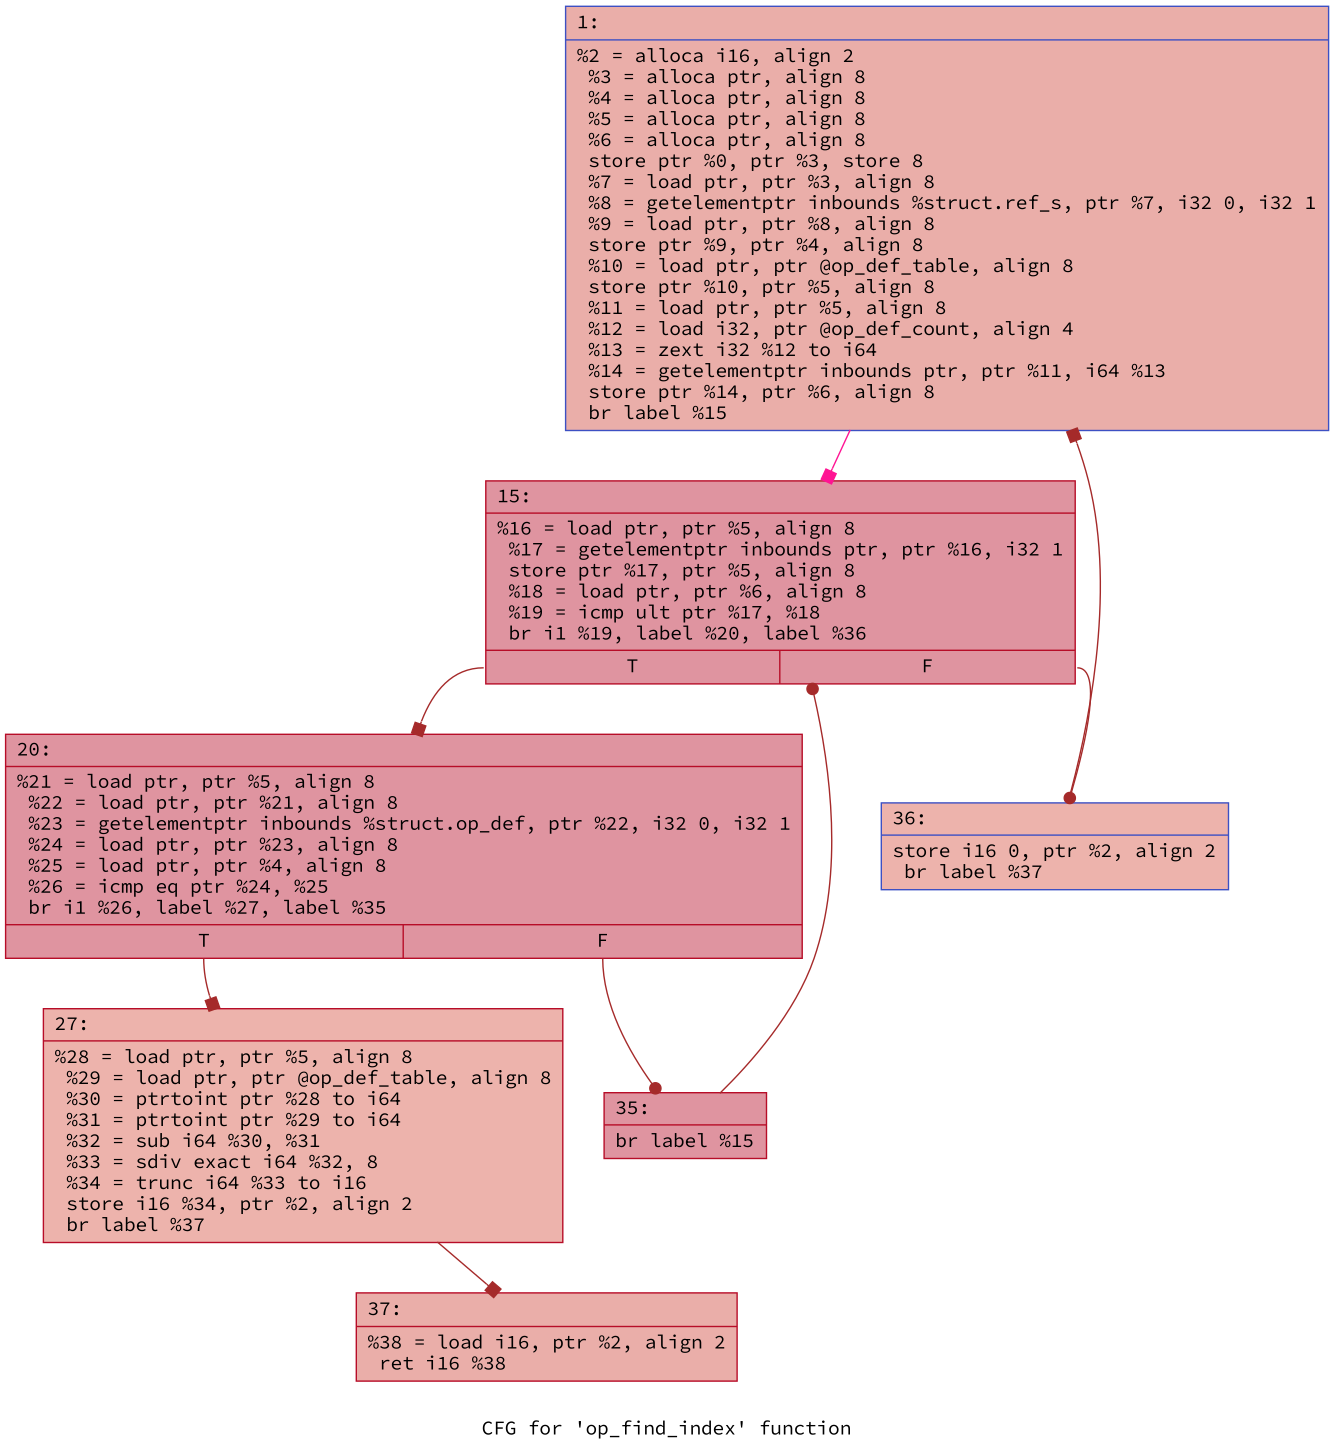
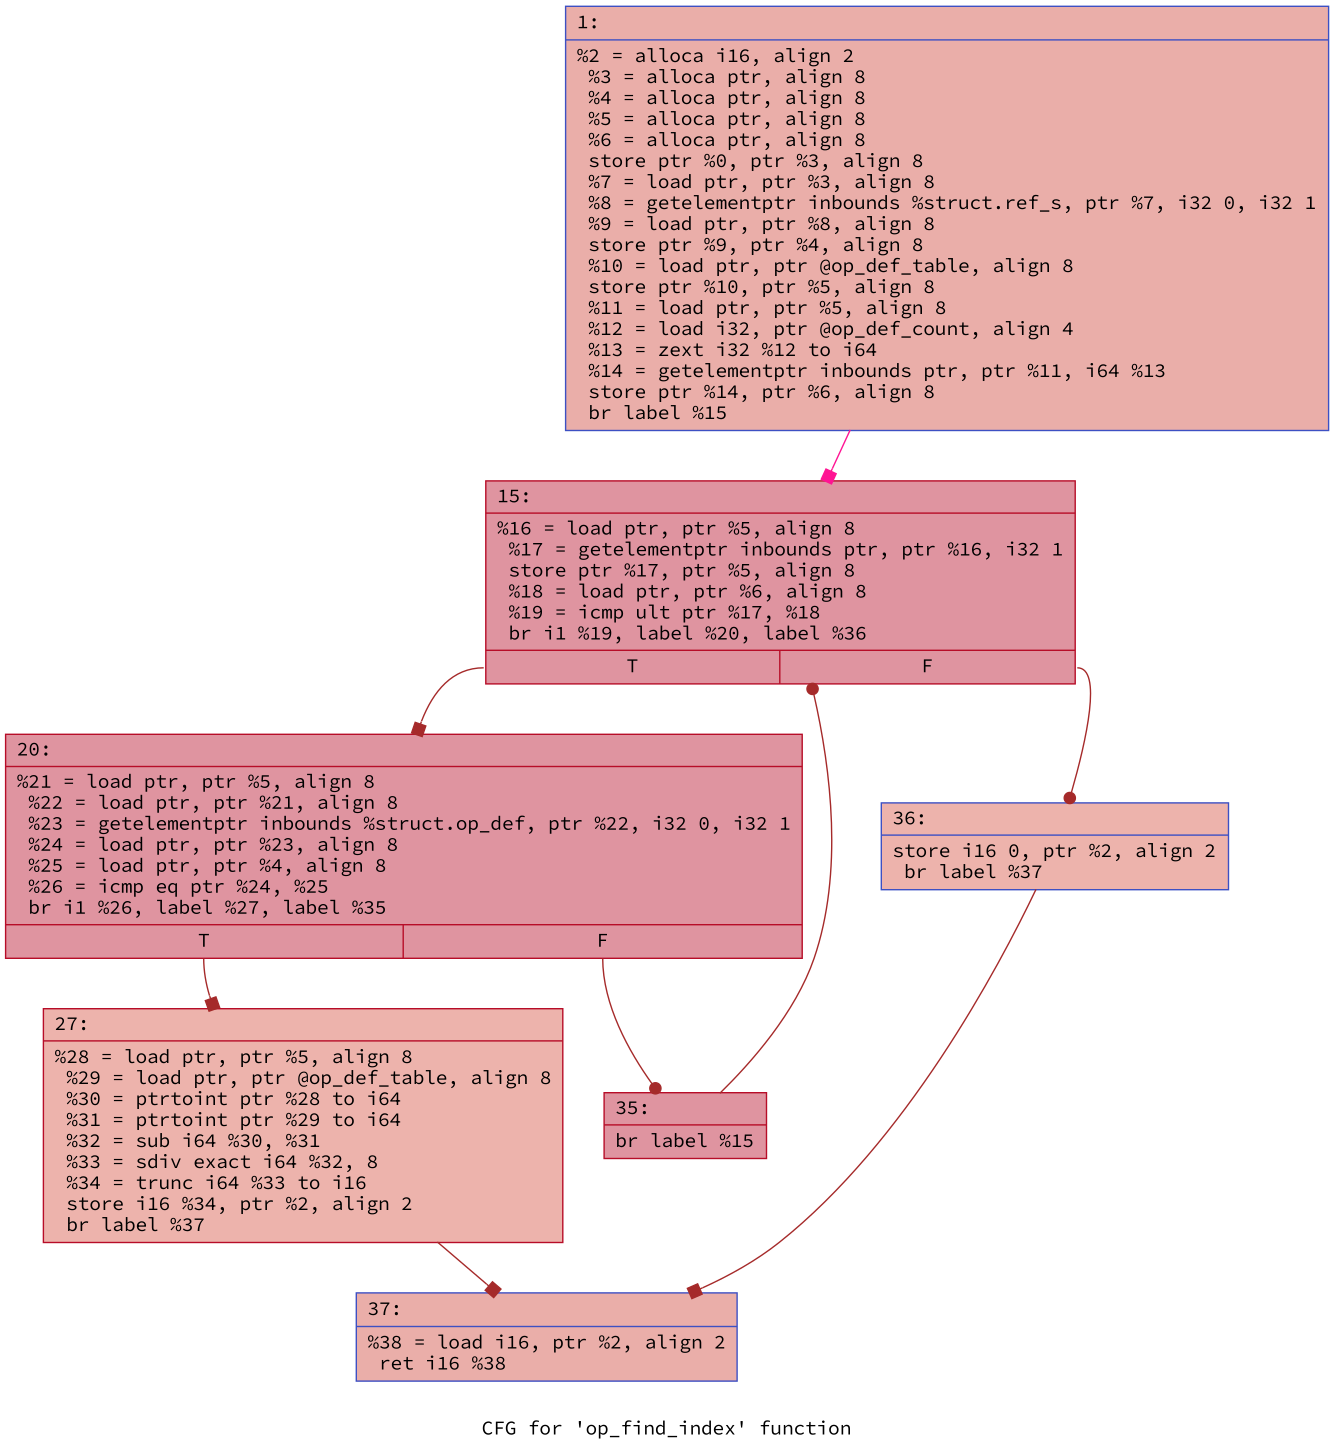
node "1:": text "store ptr %0, ptr %3, store 8" -> "store ptr %0, ptr %3, align 8"
edge "36:" -> "1:": now "36:" -> "37:"
node "37:": color #b70d28ff -> #3d50c3ff
